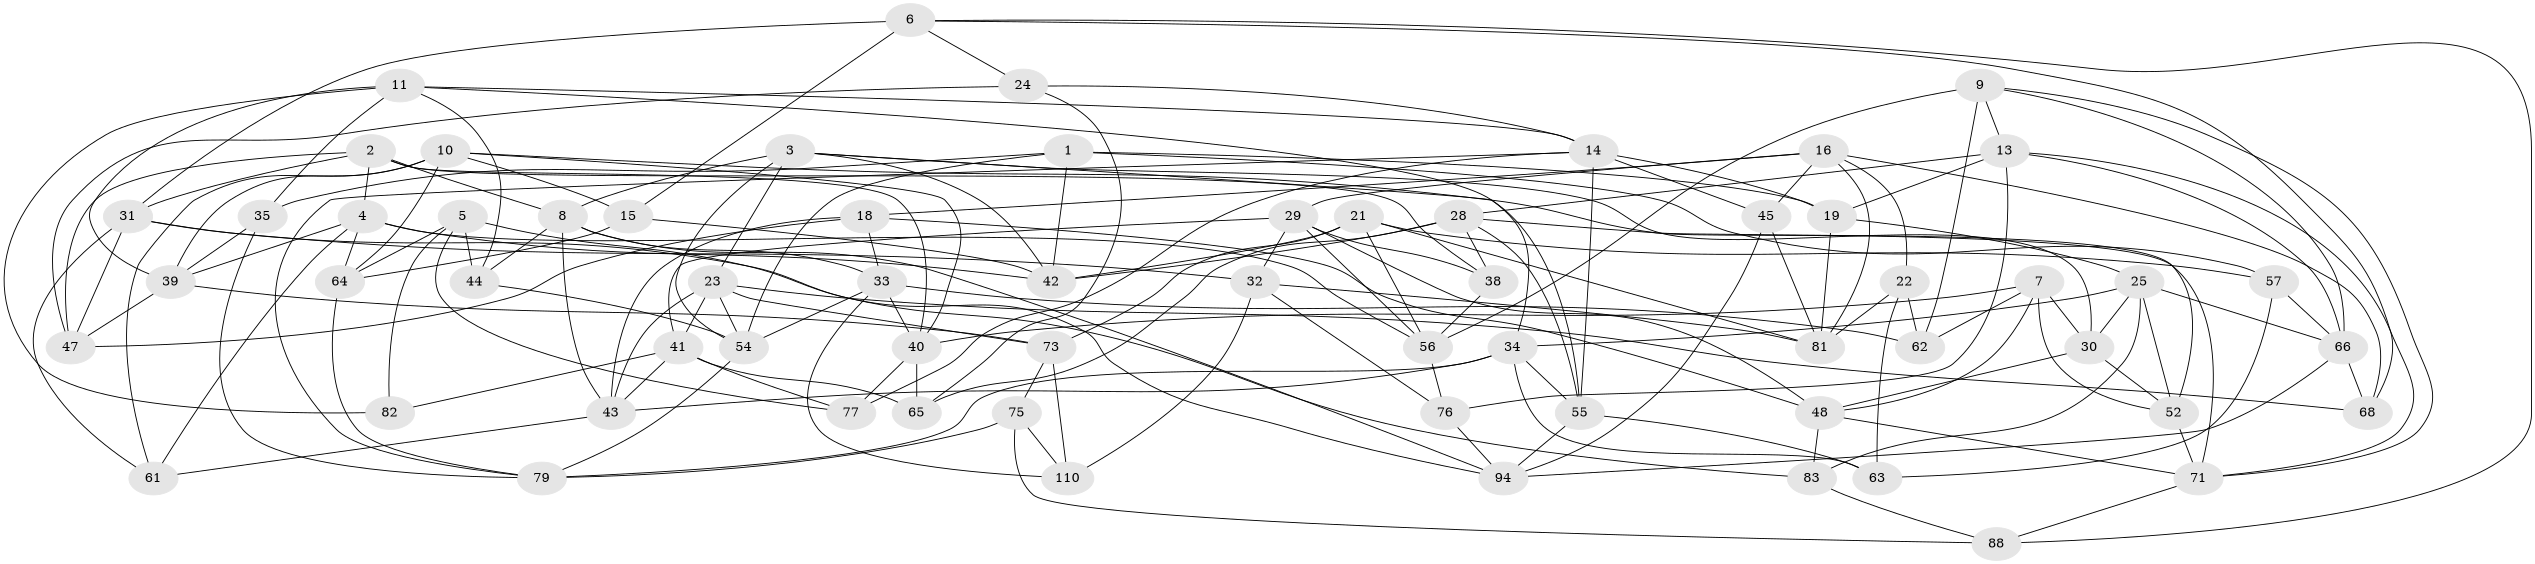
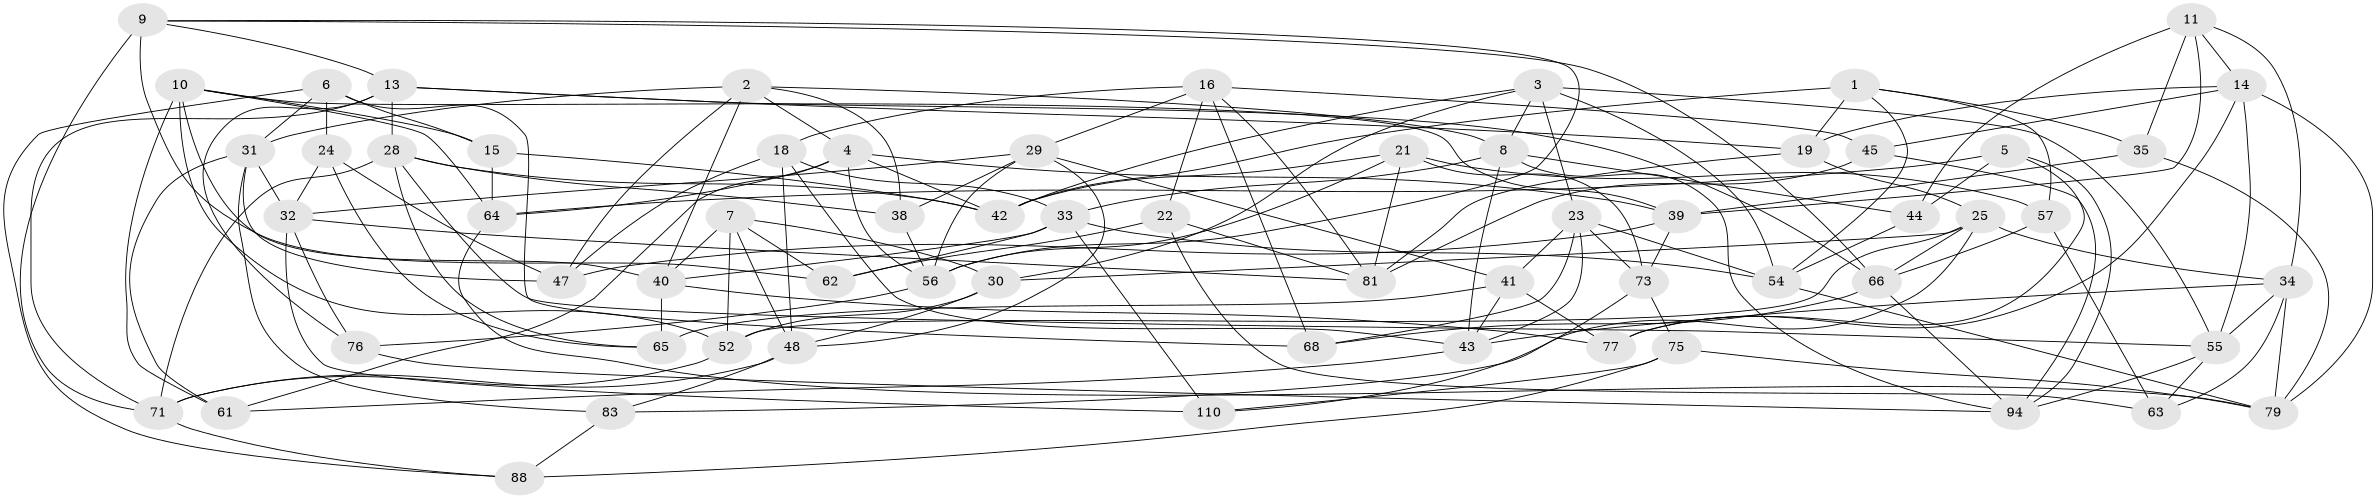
edge "24" -- "14": now "24" -- "32"
node "82": removed
